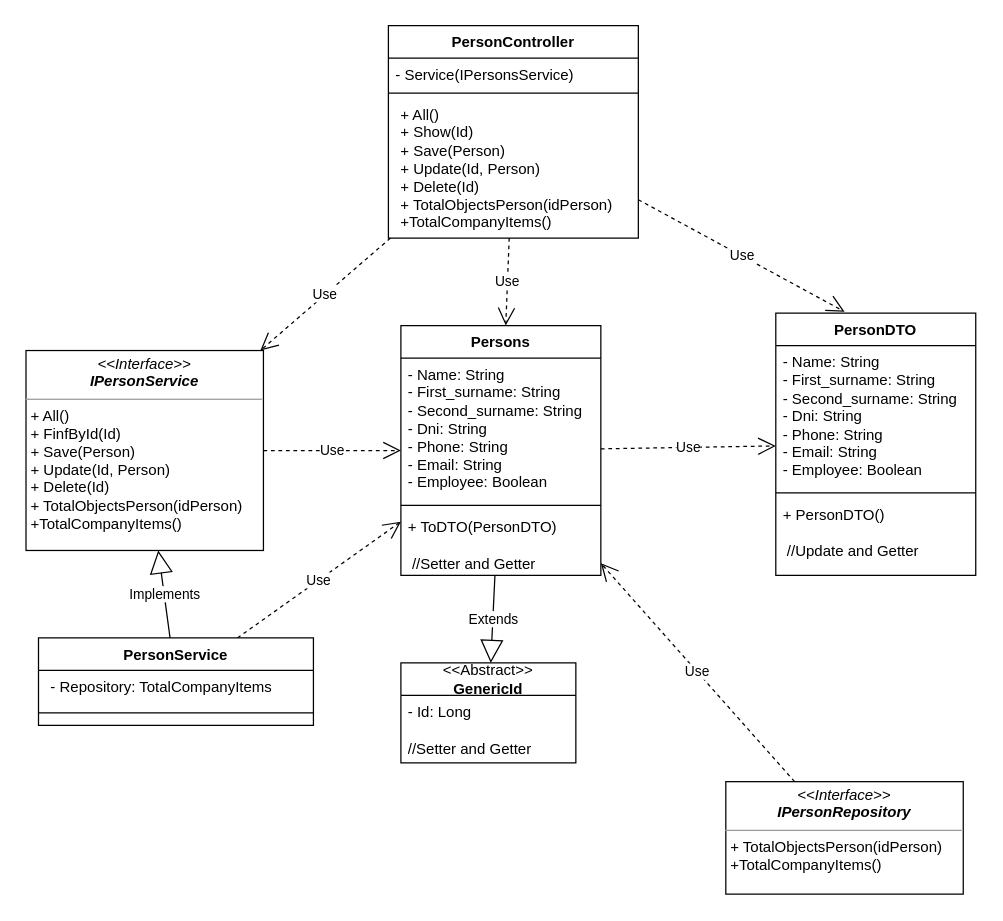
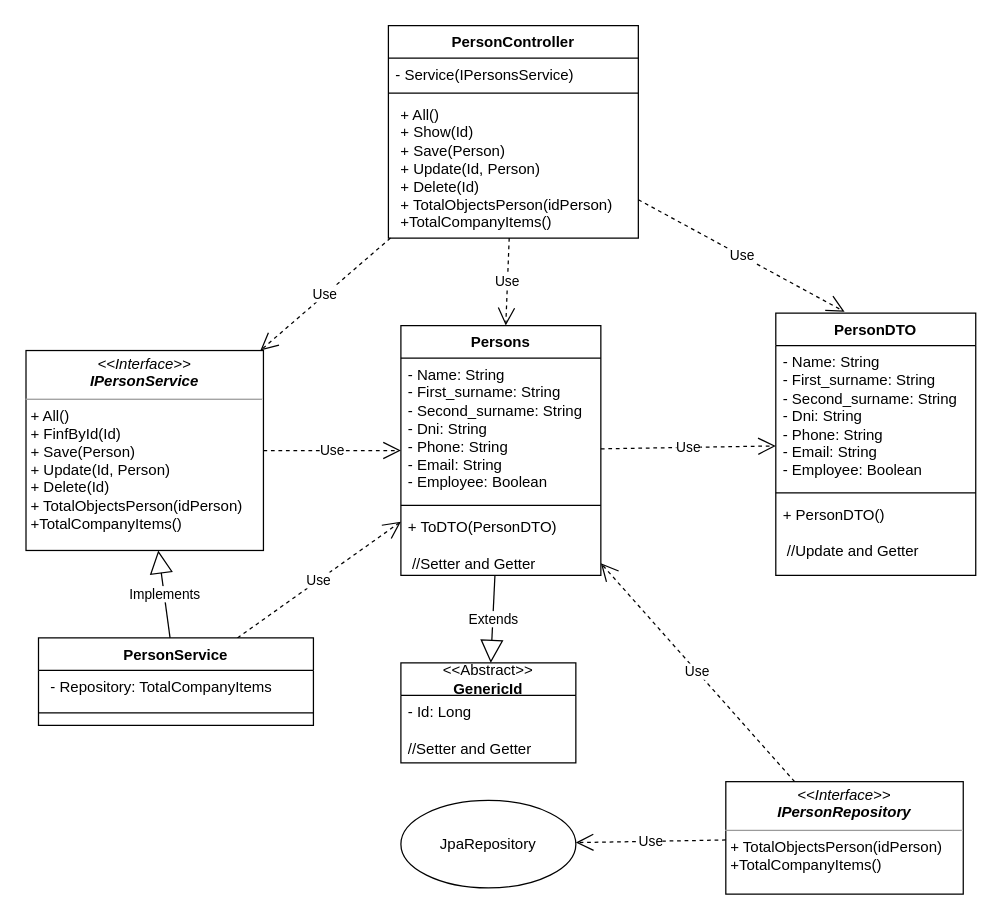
edge "<<Interface>> IPersonRepository + TotalObjectsPerson(idPerson) +TotalCompanyItems()" -> "JpaRepository": added, label "Use"
node "JpaRepository": added
